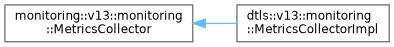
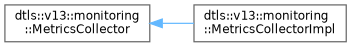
node "monitoring::v13::monitoring ::MetricsCollector": label "monitoring::v13::monitoring ::MetricsCollector" -> "dtls::v13::monitoring ::MetricsCollector"
